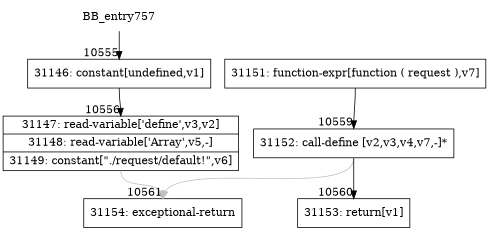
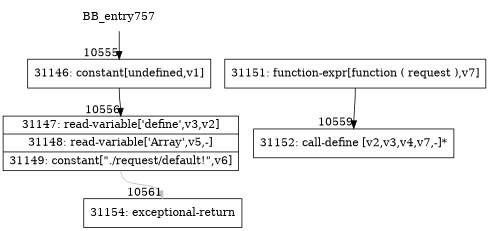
edge "31152: call-define [v2,v3,v4,v7,-]*" -> "31154: exceptional-return": removed
node "31153: return[v1]": removed
